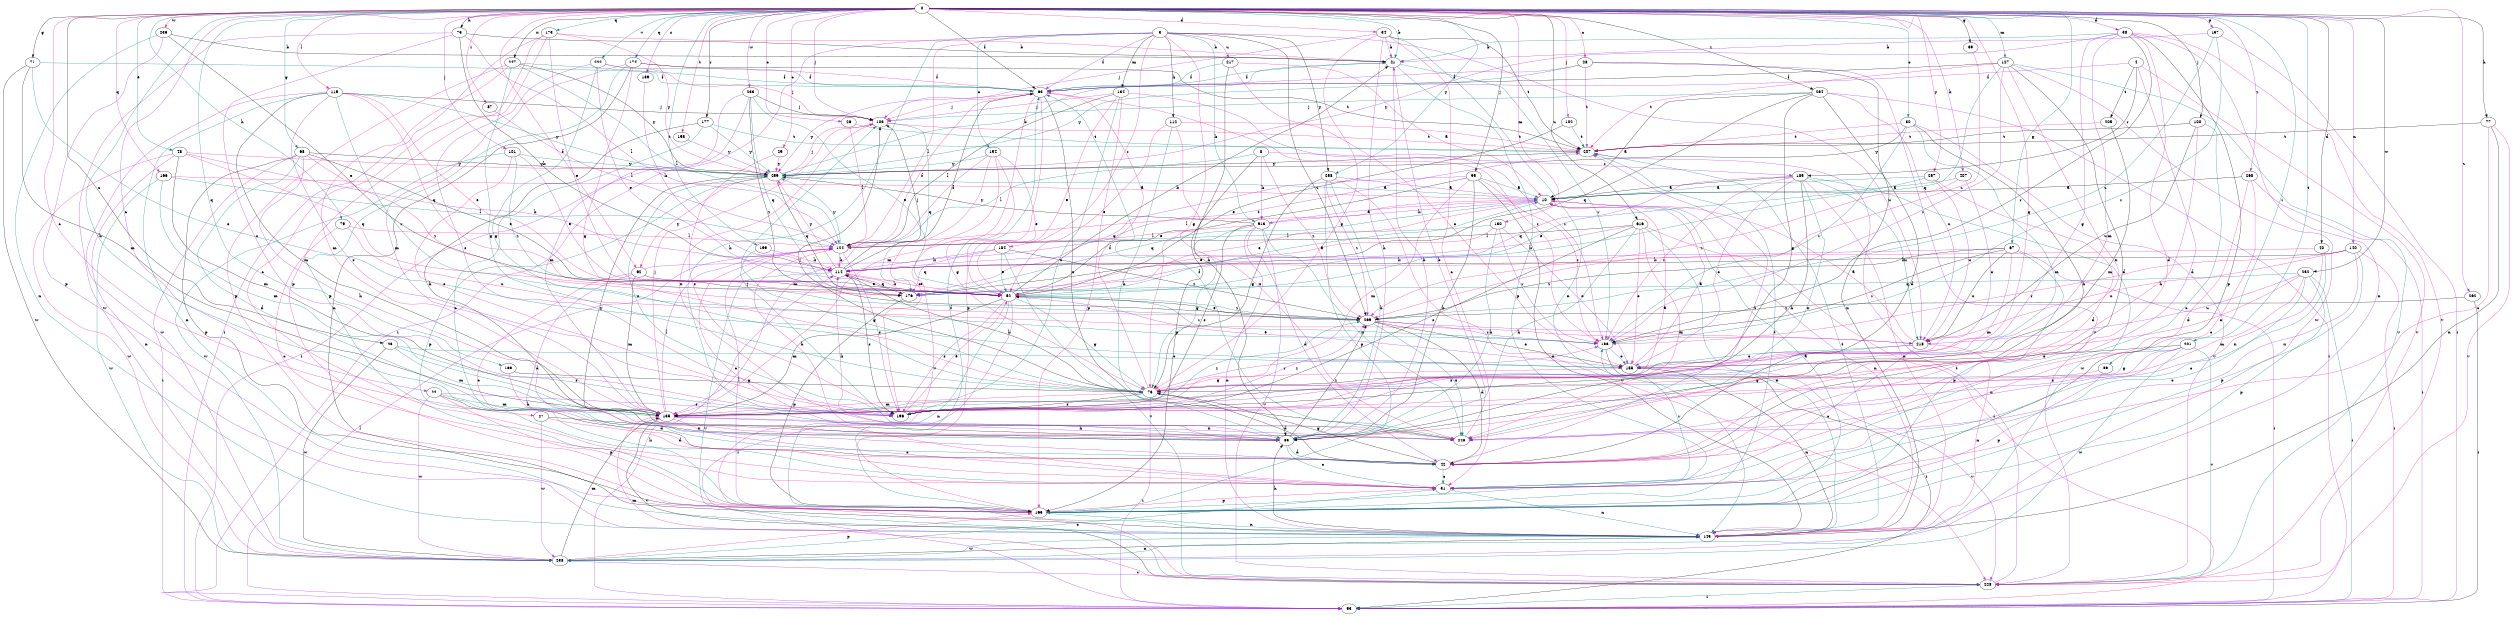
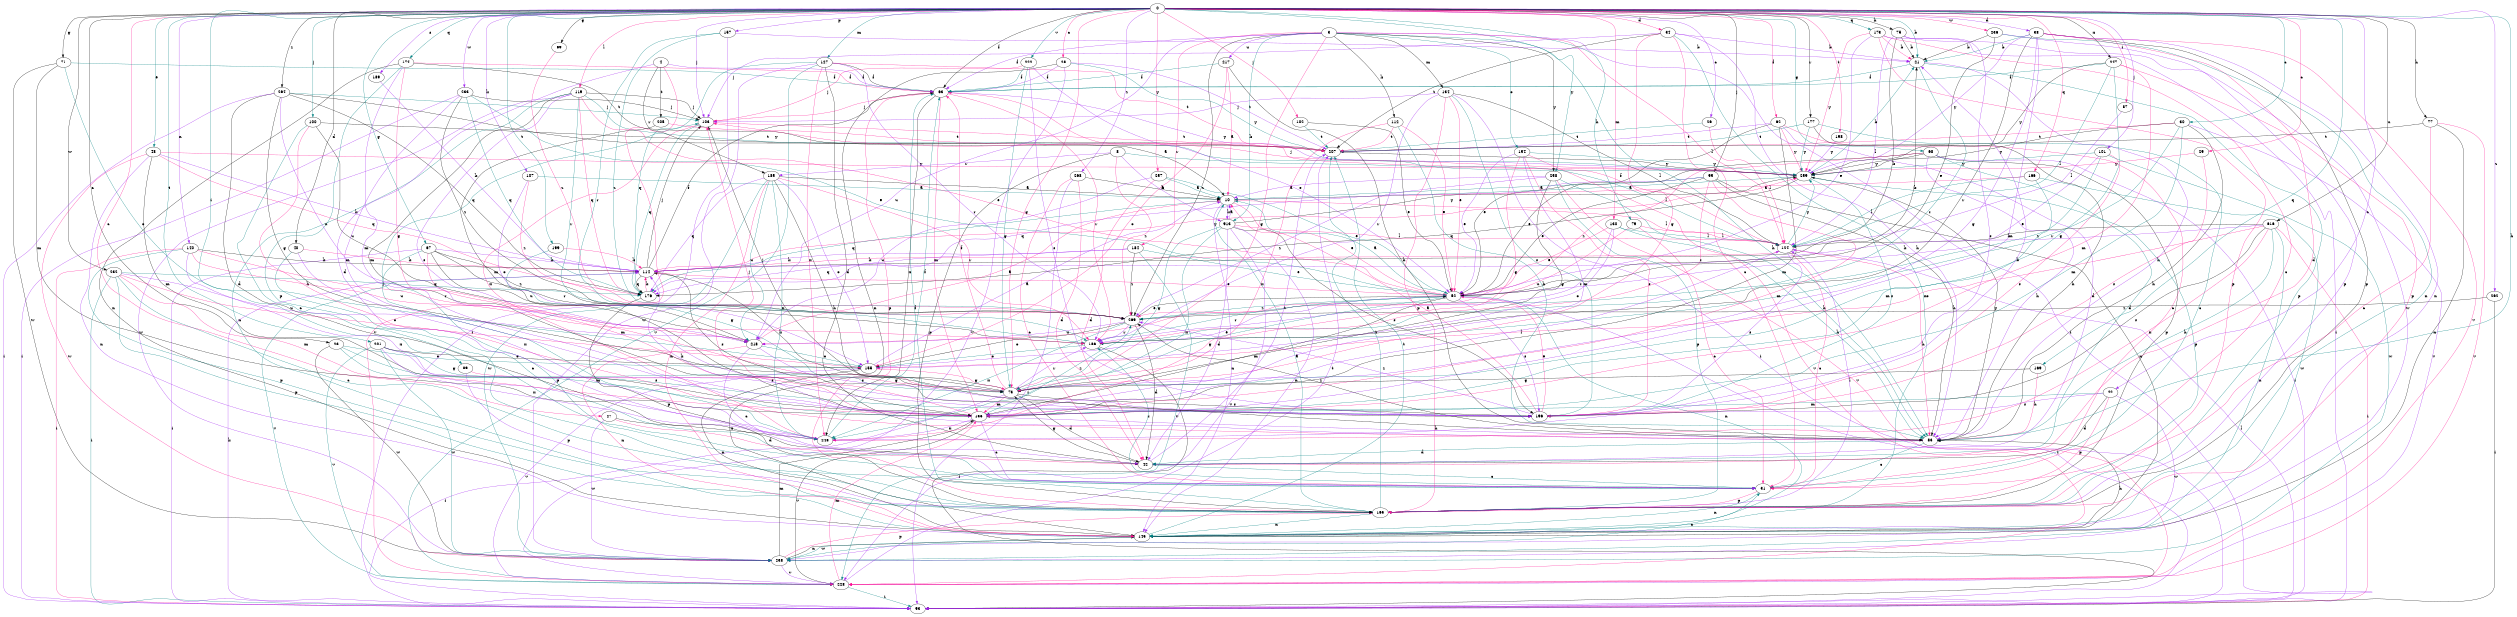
edge "0" -> "100": color black -> teal
node "407": label "407" -> "107"
edge "259" -> "62": reversed
edge "134" -> "93": added, label "i"
